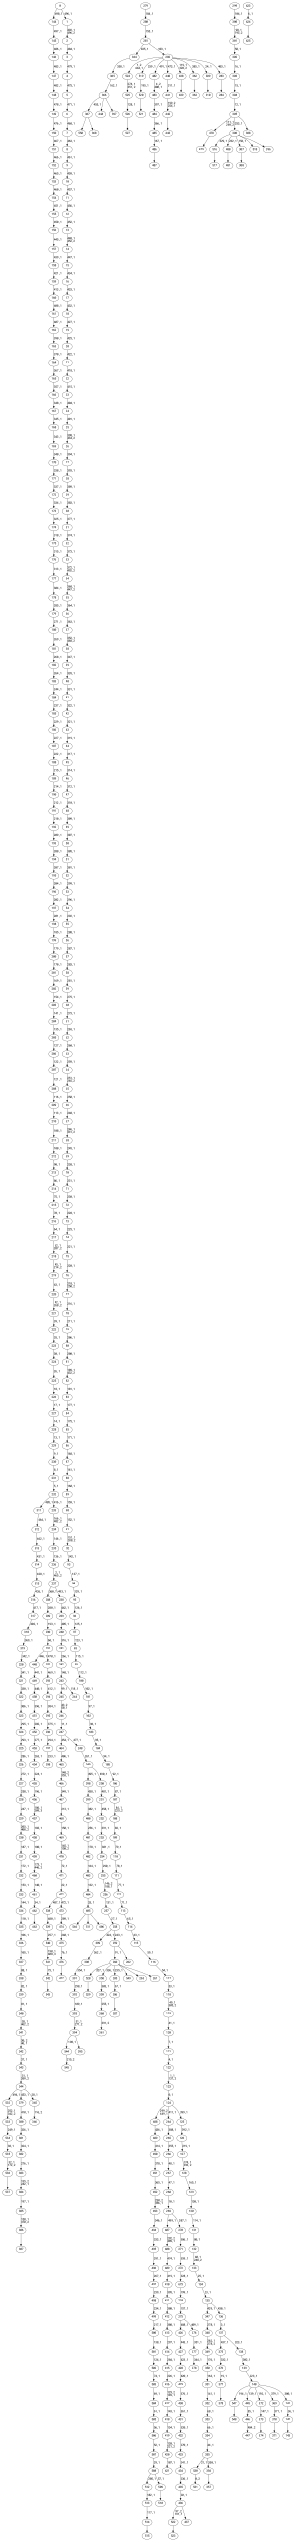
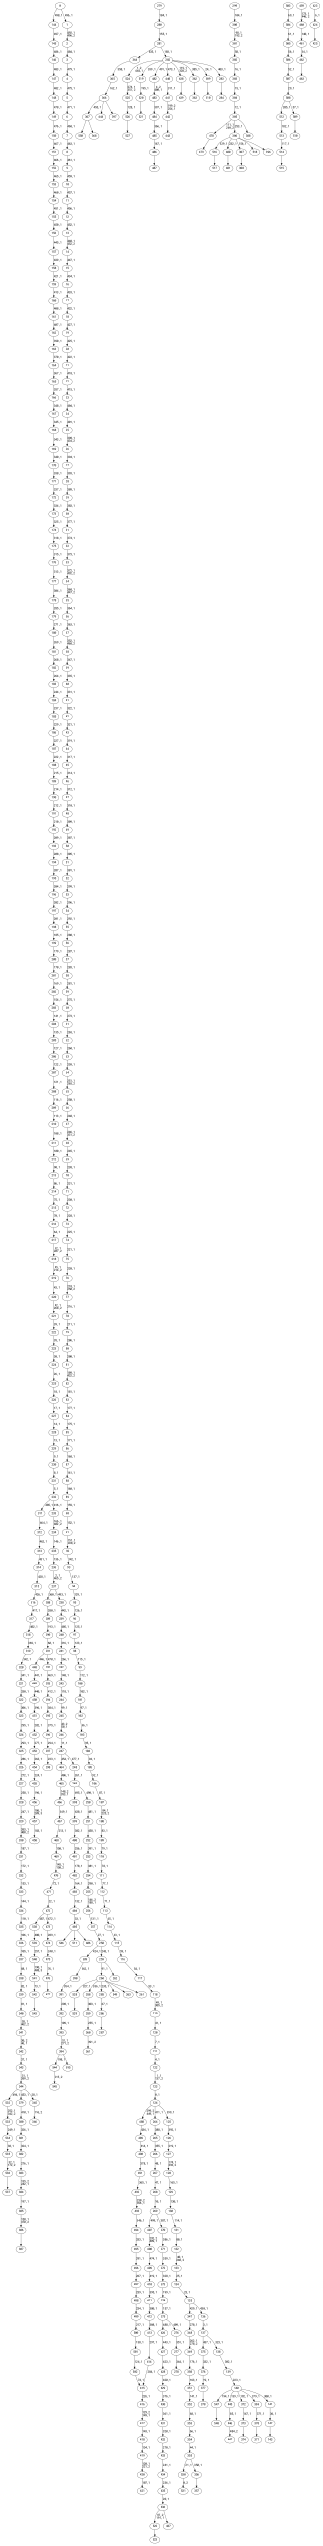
edge "243" -> "245": now "244" -> "245"
edge "458" -> "459": removed, label "180,1"
edge "502" -> "503": now "502" -> "415"
